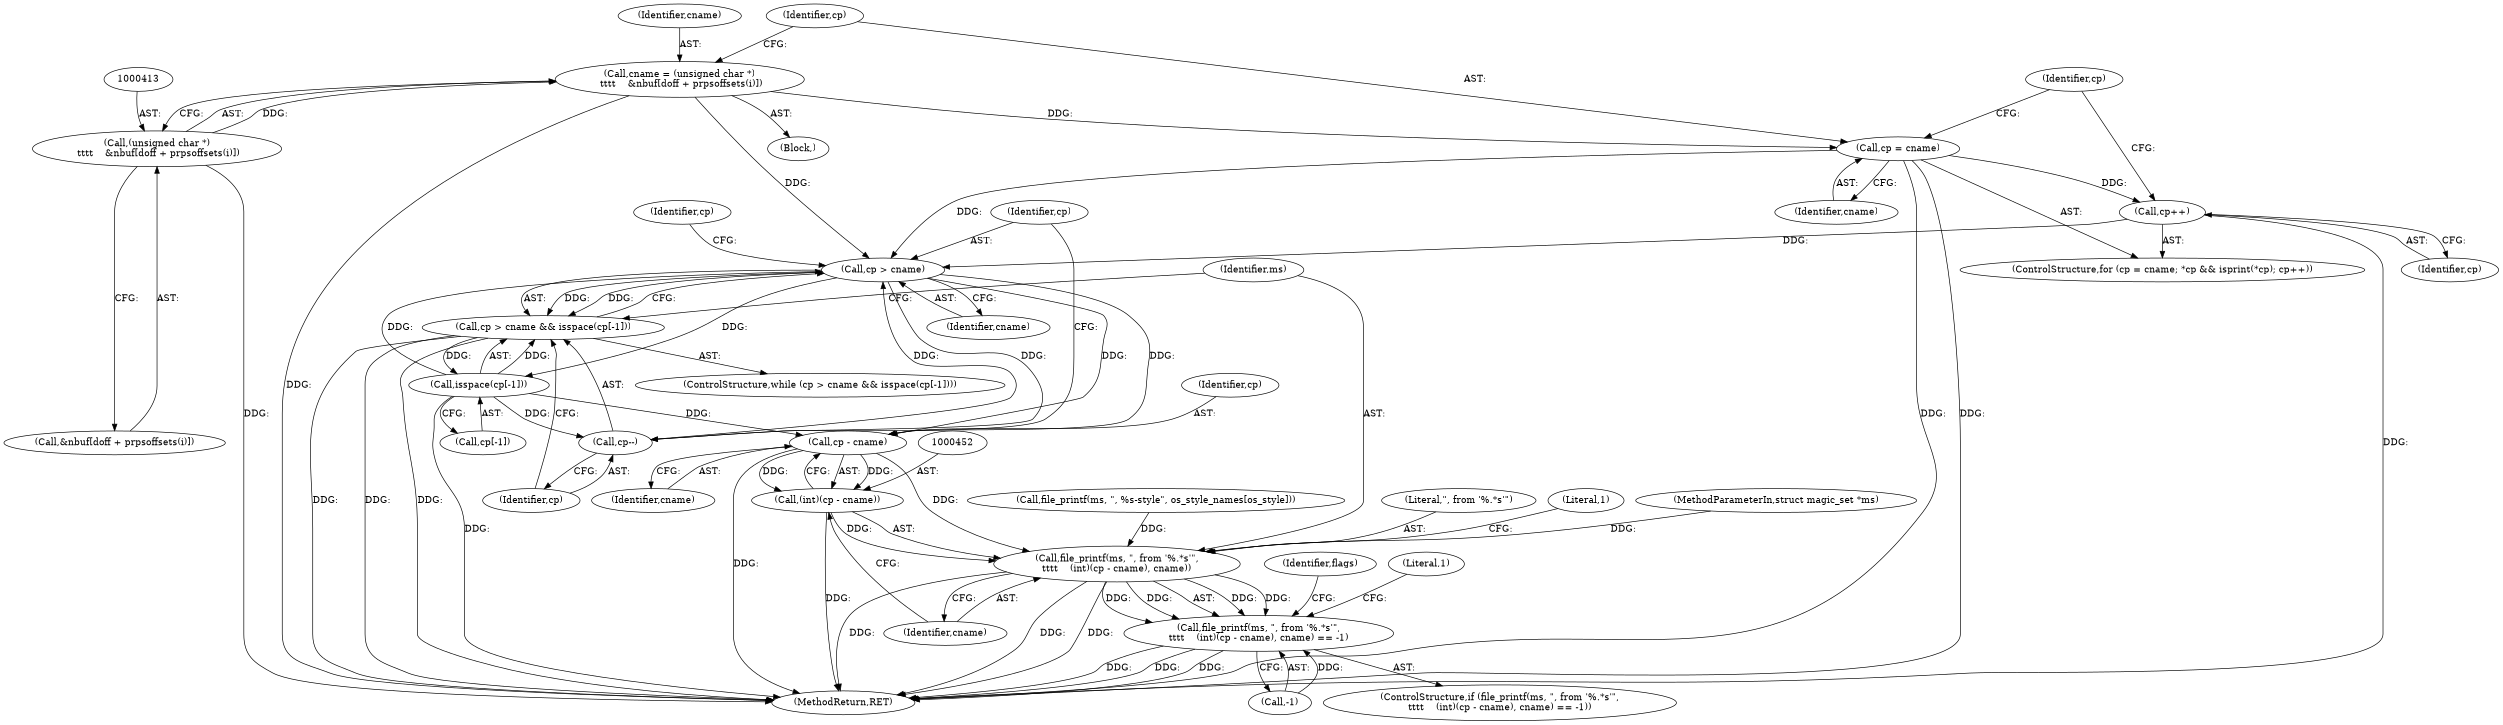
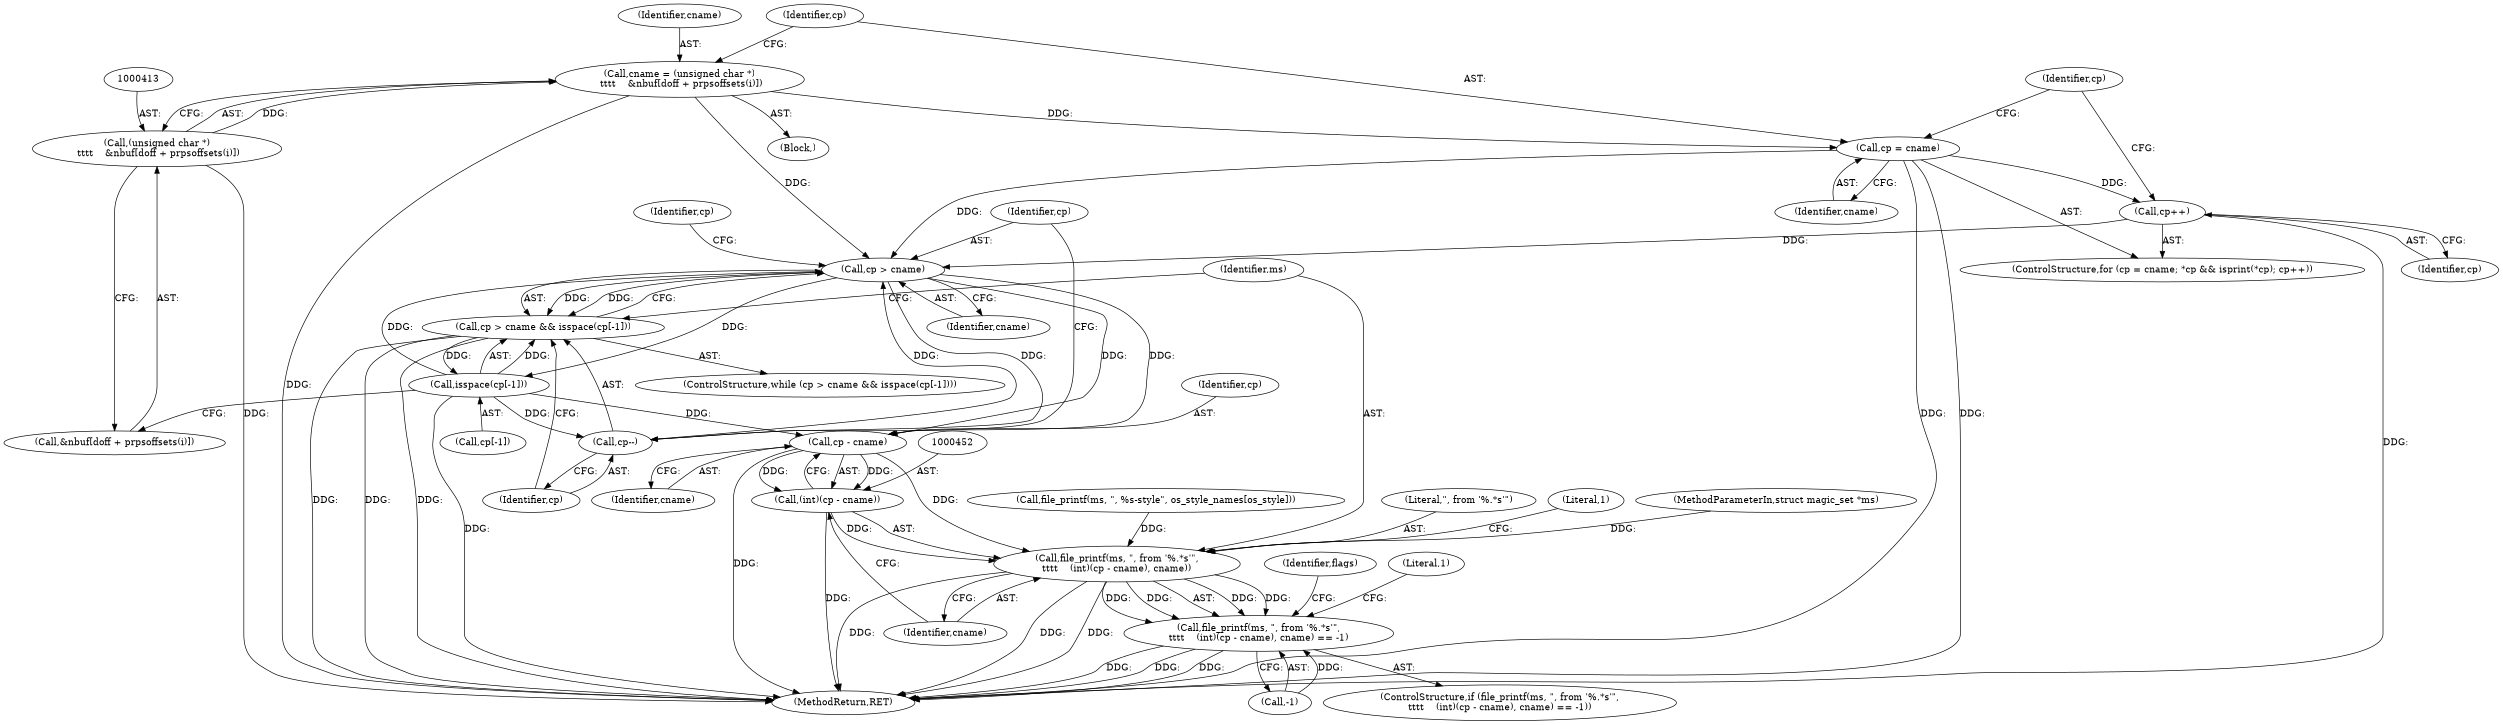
edge "(Call,isspace(cp[-1]))" -> "(Call,cp[-1])": now "(Call,isspace(cp[-1]))" -> "(Call,&nbuf[doff + prpsoffsets(i)])"
